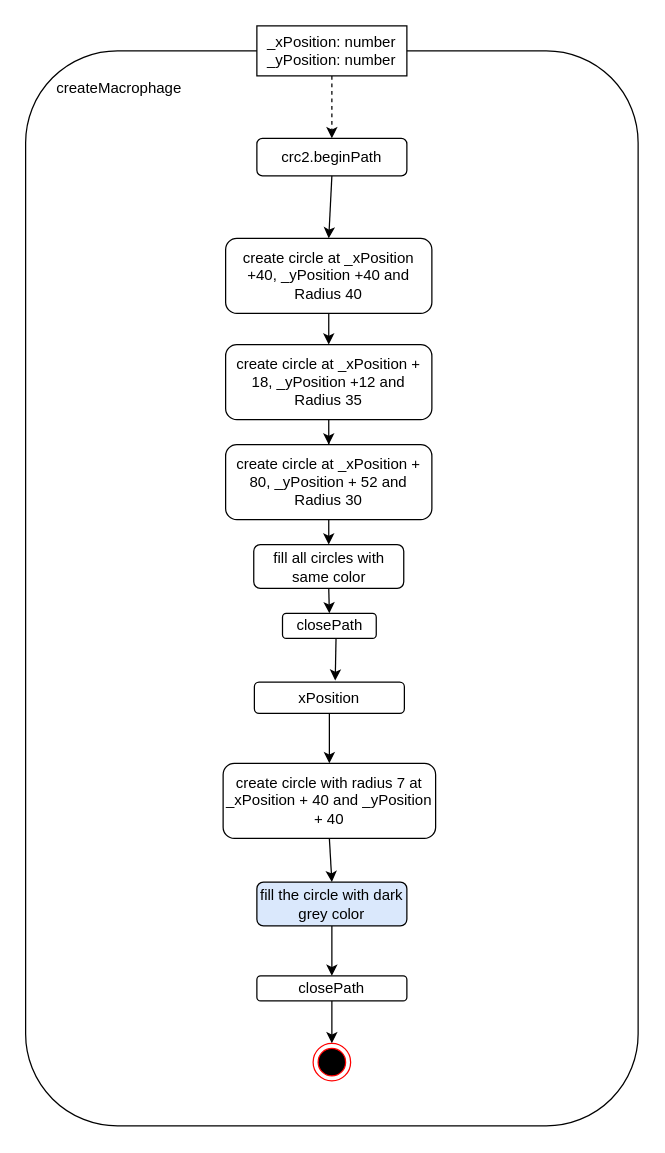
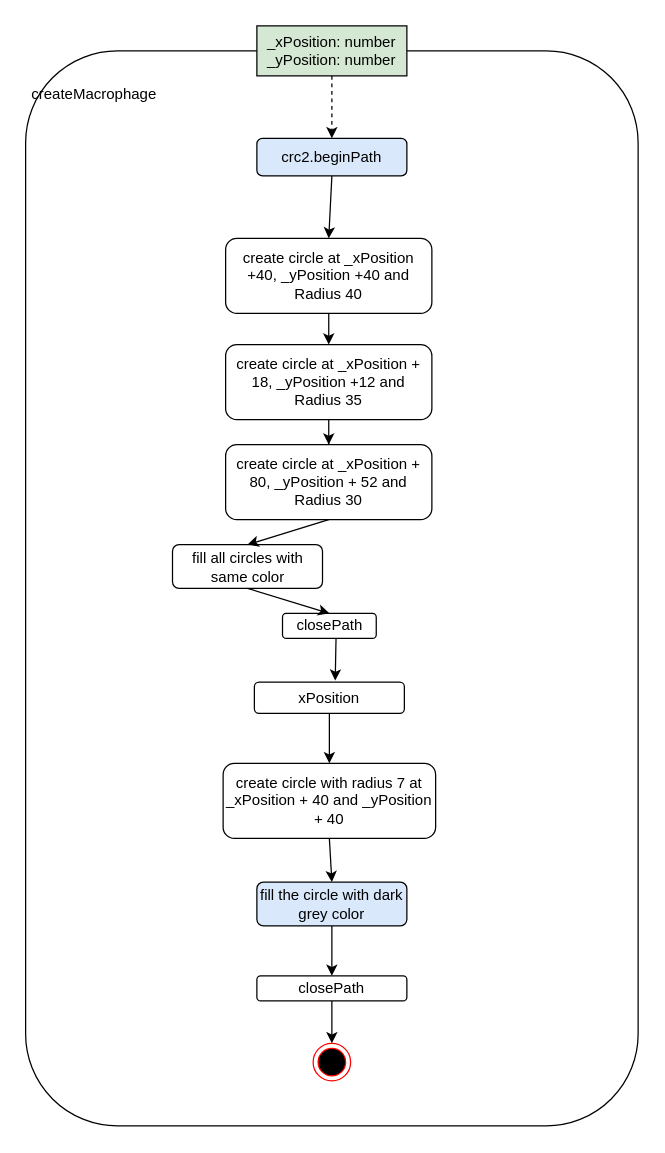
node "_xPosition: number _yPosition: number": fillcolor #ffffff -> #d5e8d4
node "createMacrophage": moved (119, 88) -> (94, 94)
node "crc2.beginPath": fillcolor #ffffff -> #dae8fc
node "fill all circles with same color": moved (329, 566) -> (248, 566)
